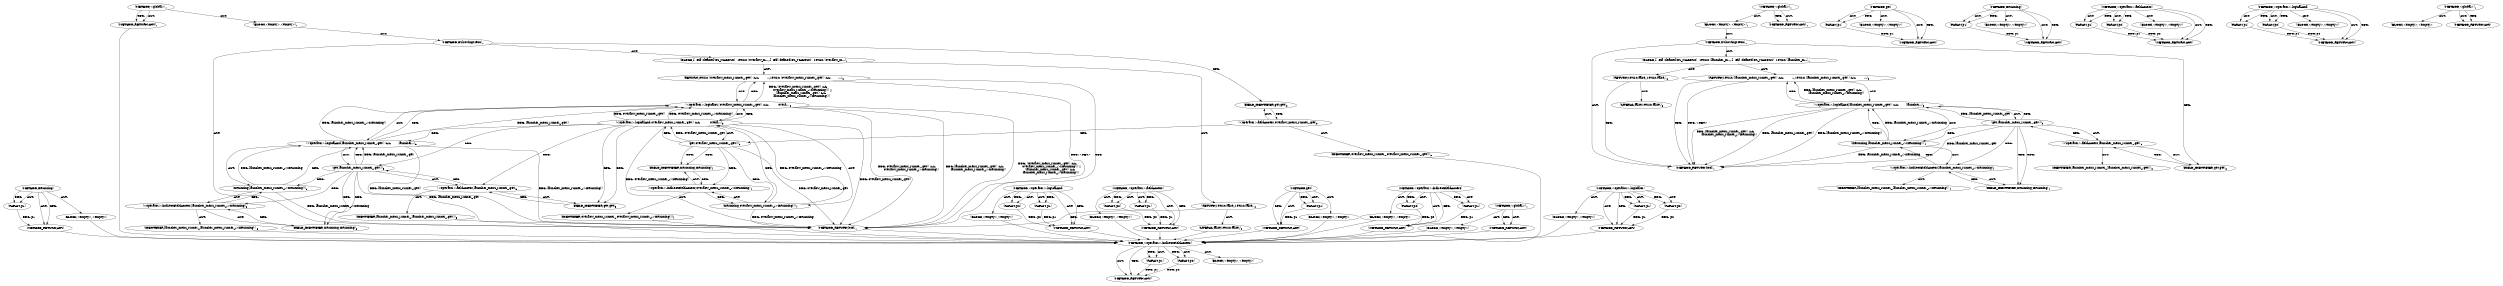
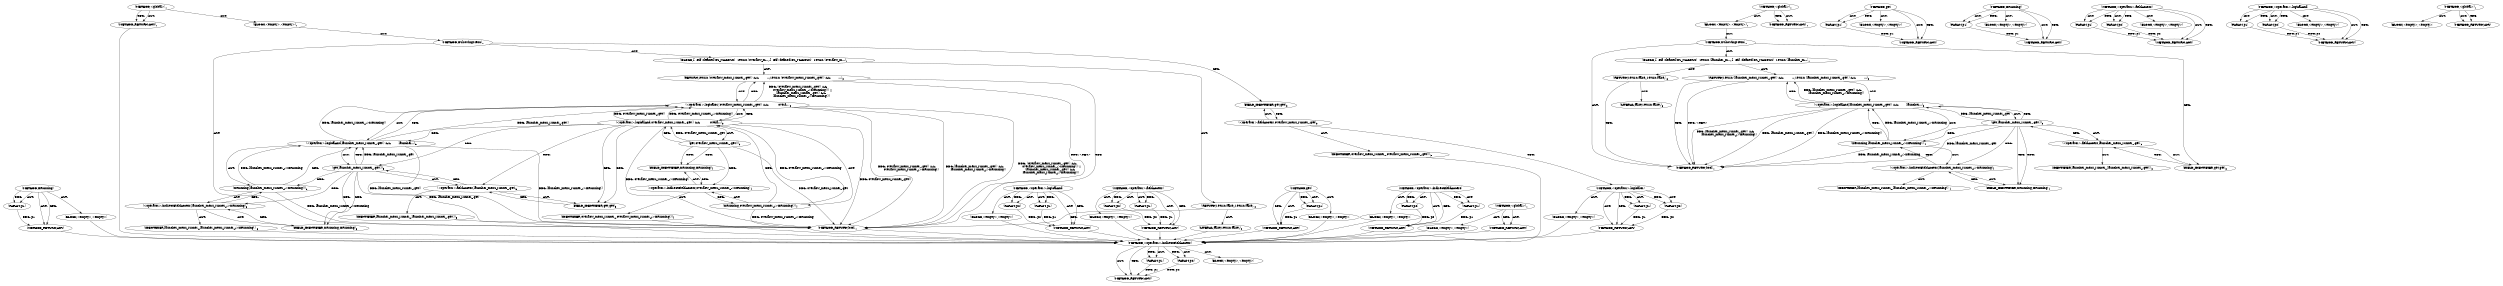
edge "(<operator>.fieldAccess,overflow_menu_runner_.get)" -> "(get,overflow_menu_runner_.get())": now "(<operator>.fieldAccess,overflow_menu_runner_.get)" -> "(METHOD,<operator>.logicalOr)"
edge "(get,overflow_menu_runner_.get())" -> "(IsRunning,overflow_menu_runner_->IsRunning())": removed, label "CDG:"
